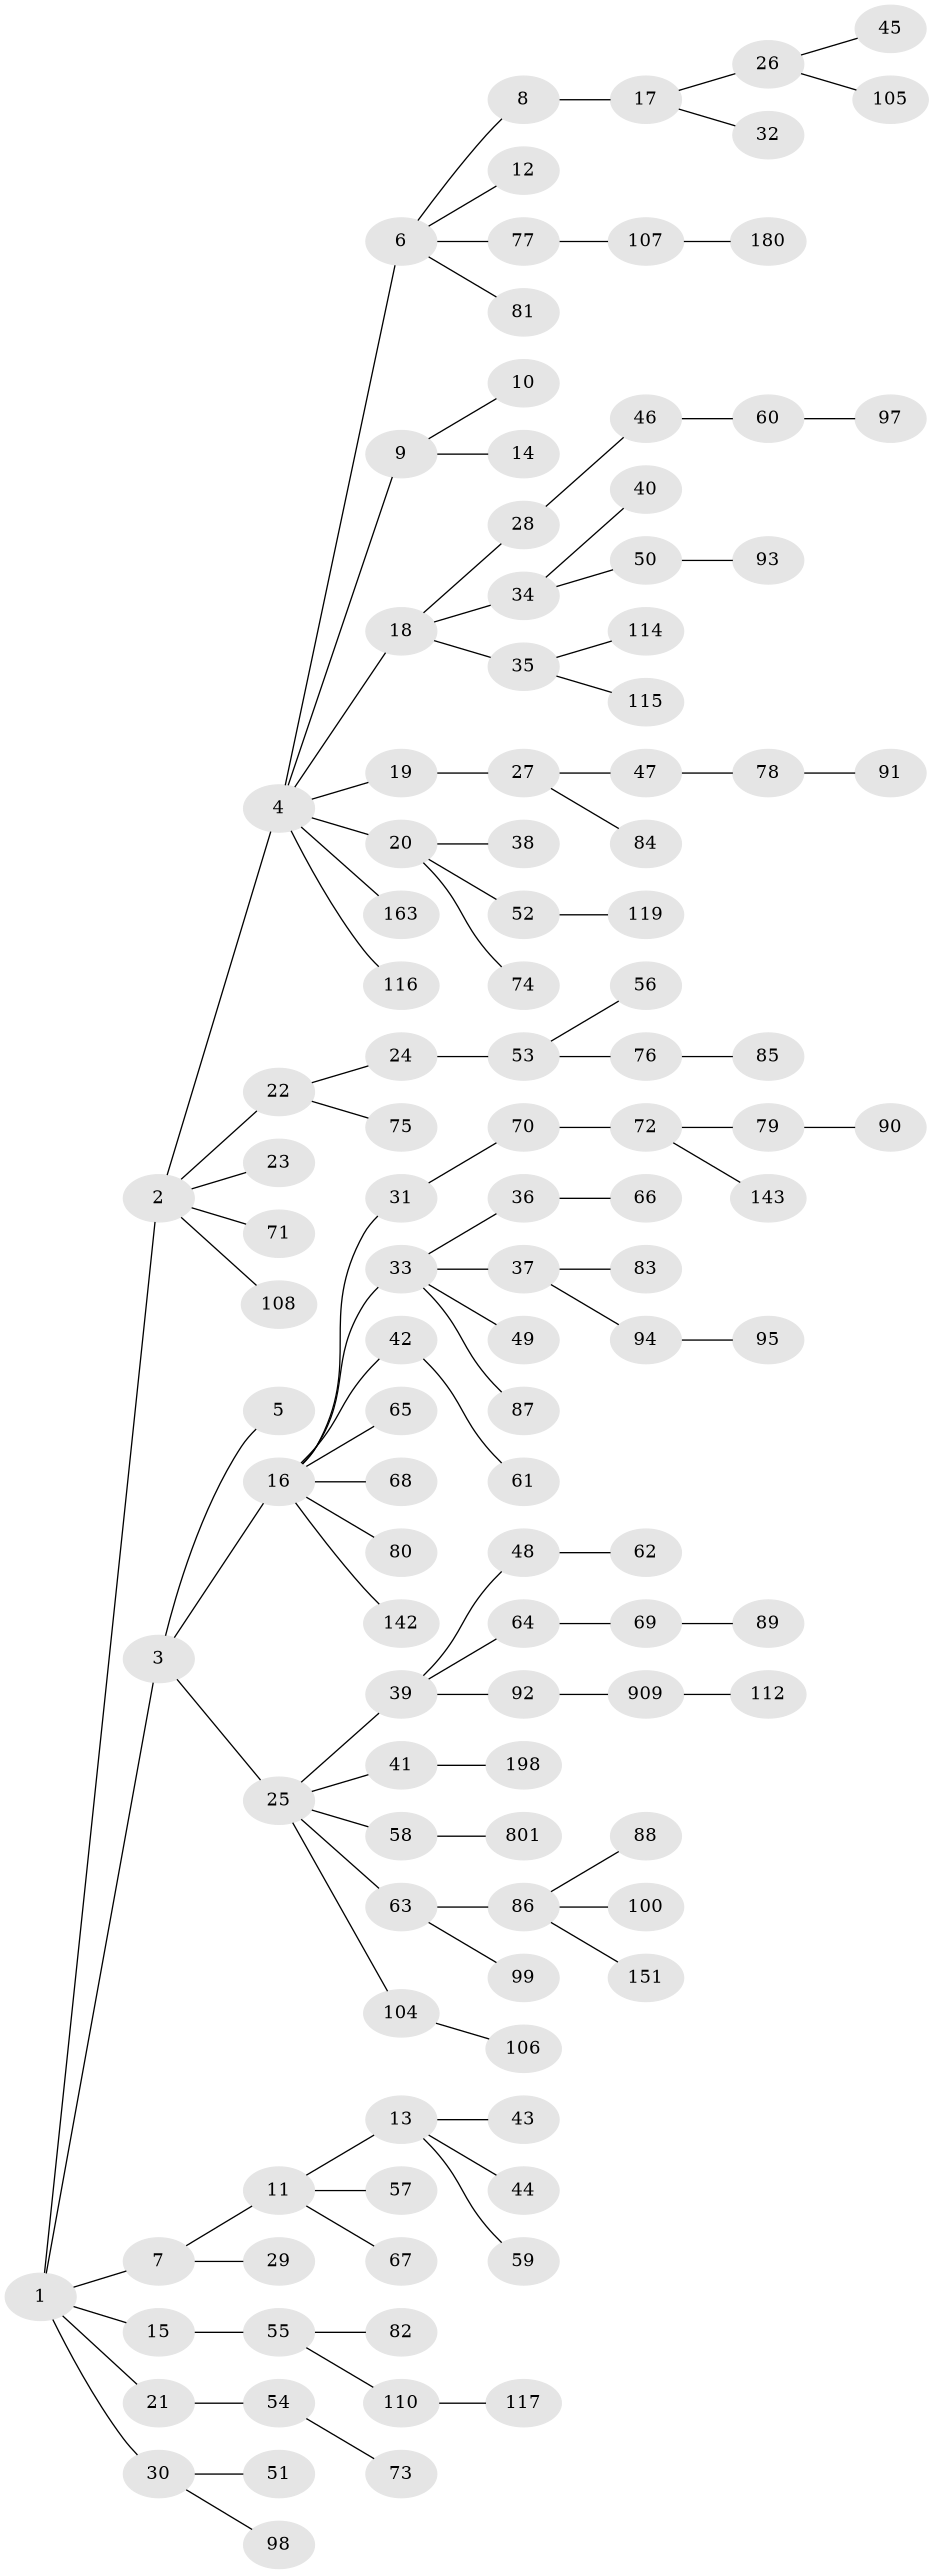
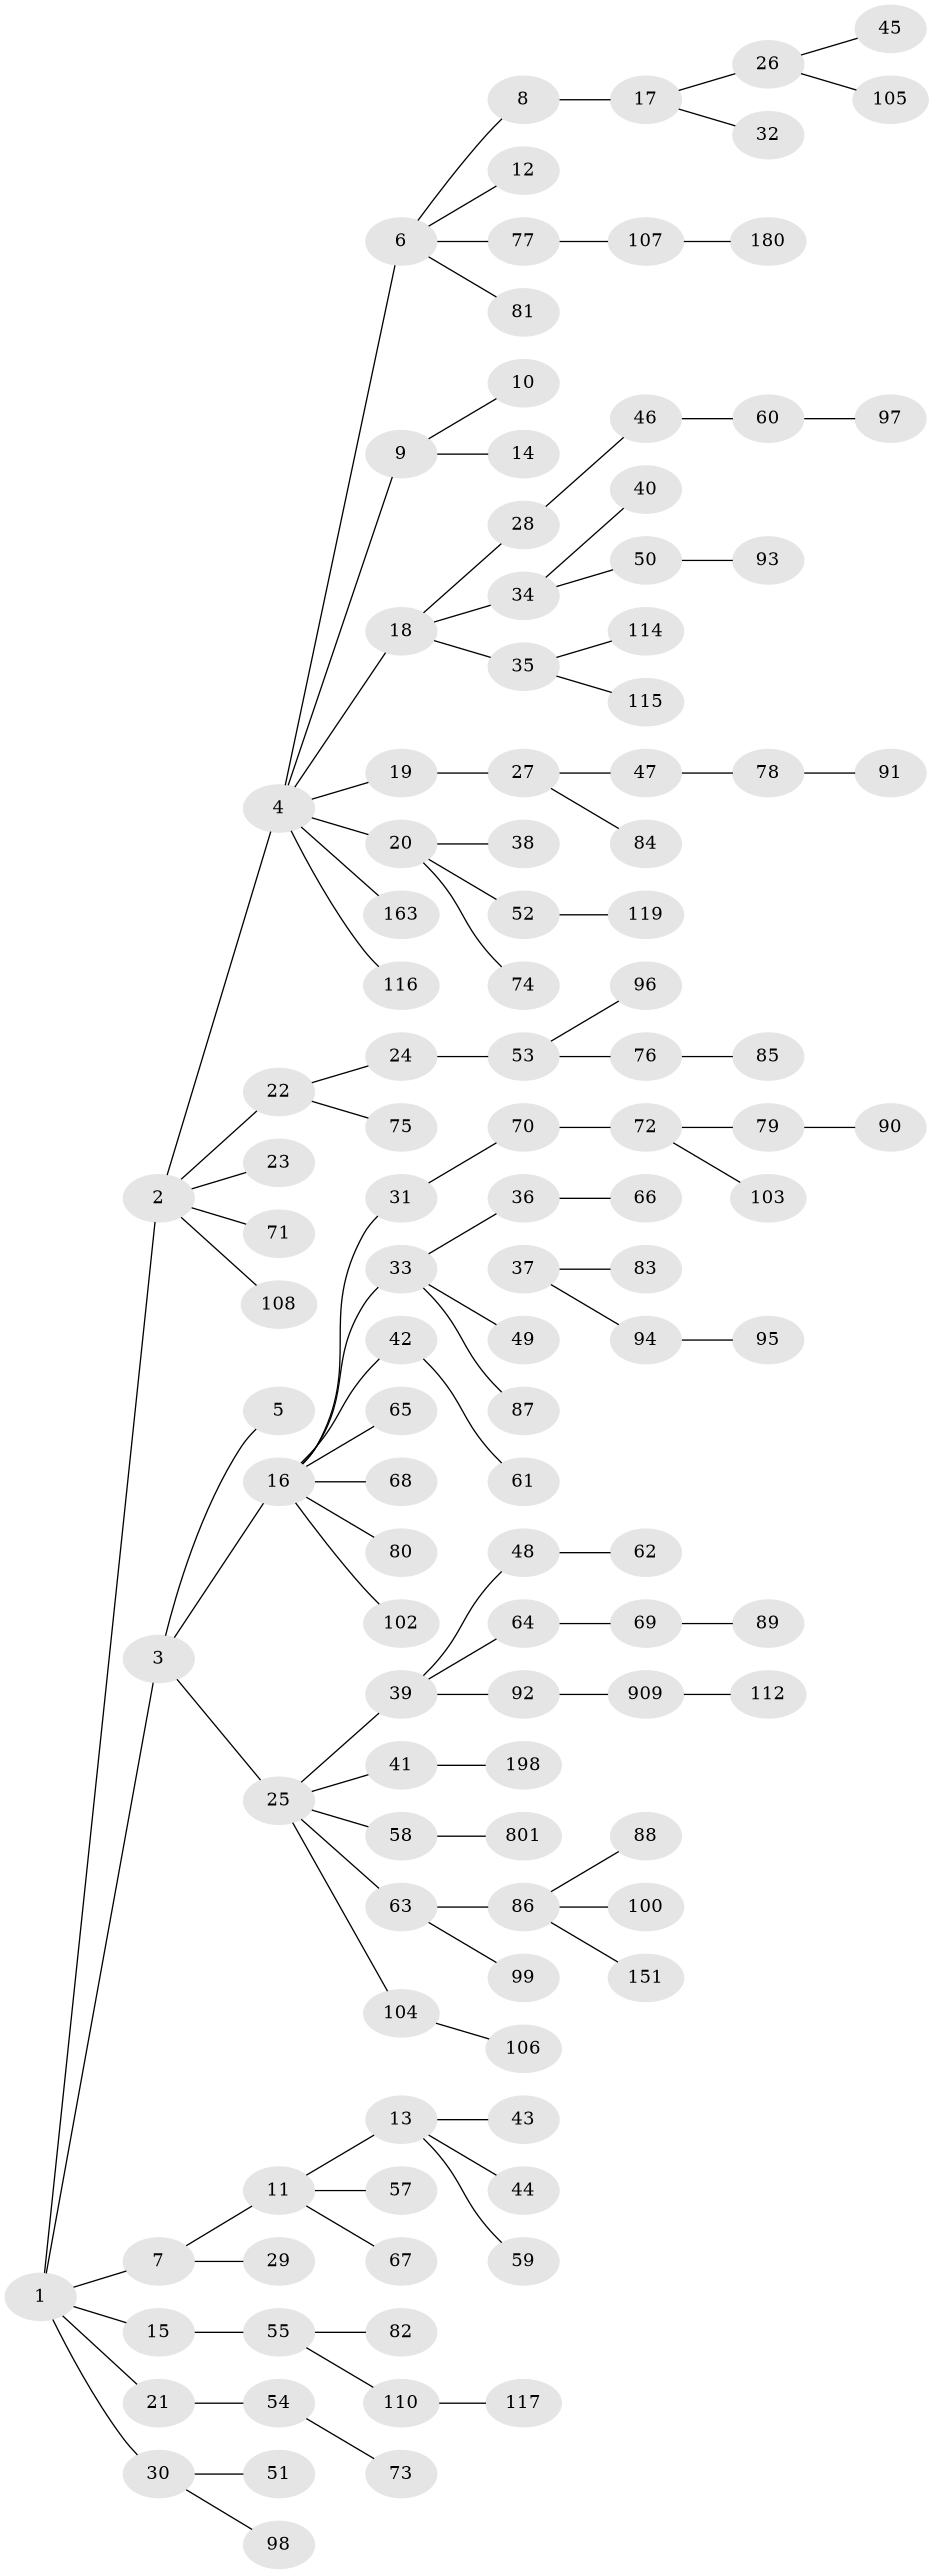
node "56": label "56" -> "96"
node "143": label "143" -> "103"
edge "33" -- "37": removed
node "142": label "142" -> "102"
